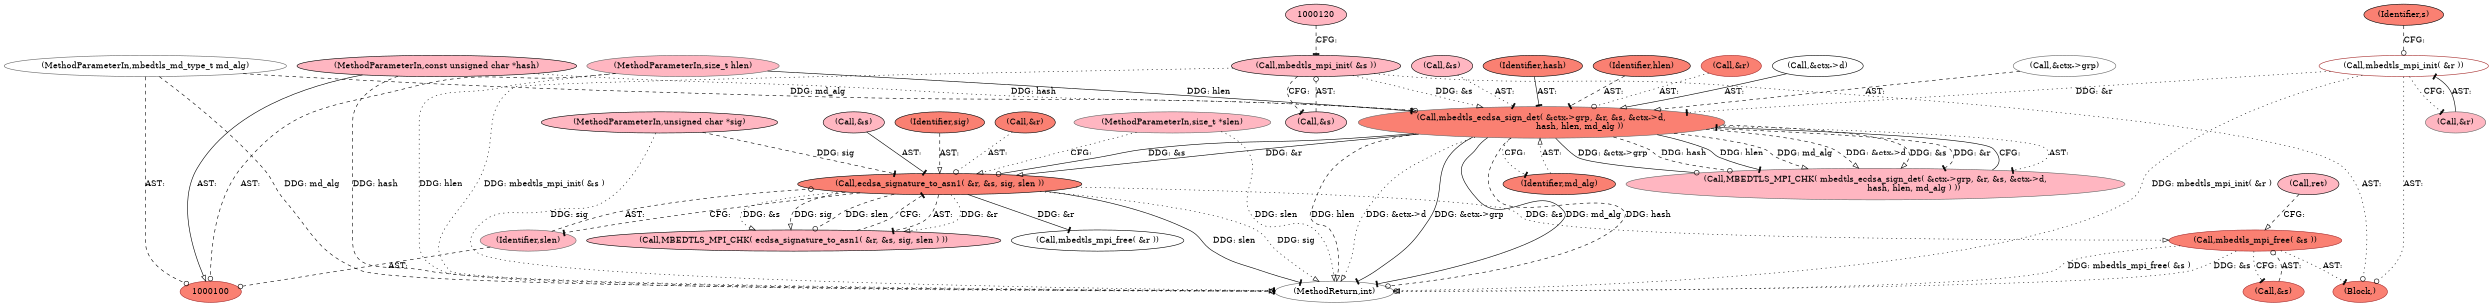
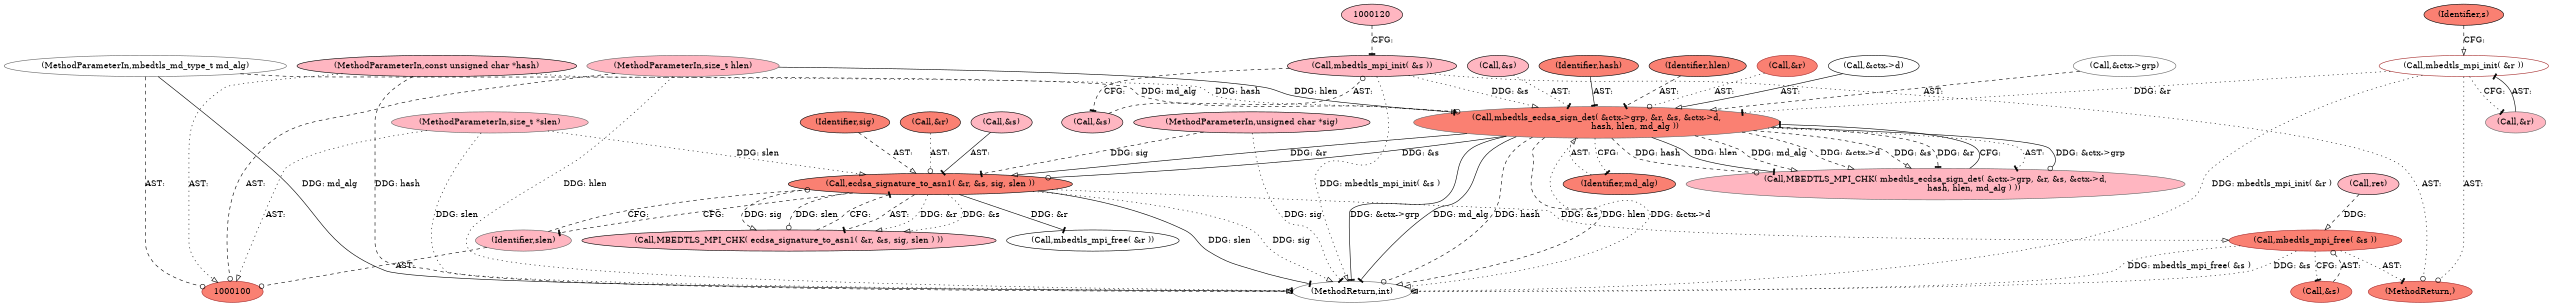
edge "(Identifier,s)" -> "(Call,mbedtls_mpi_init( &r ))": arrowhead odot -> onormal
edge "(MethodParameterIn,const unsigned char *hash)" -> "1000100": style solid -> dotted
edge "(MethodParameterIn,size_t *slen)" -> "(Call,ecdsa_signature_to_asn1( &r, &s, sig, slen ))": label "CFG: " -> "DDG: slen"
edge "(MethodParameterIn,size_t *slen)" -> "1000100": added, label "AST:"
edge "(Identifier,slen)" -> "(Call,ecdsa_signature_to_asn1( &r, &s, sig, slen ))": label "AST: " -> "CFG: "
edge "(Call,ret)" -> "(Call,mbedtls_mpi_free( &s ))": label "CFG: " -> "DDG: "
edge "(MethodParameterIn,mbedtls_md_type_t md_alg)" -> "(MethodReturn,int)": style dashed -> solid
node "(Block,)": label "(Block,)" -> "(MethodReturn,)"
